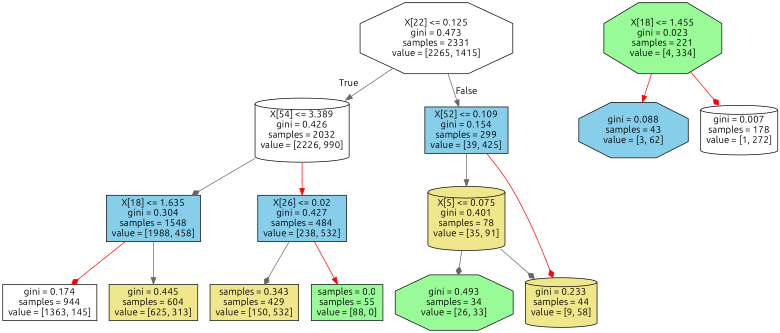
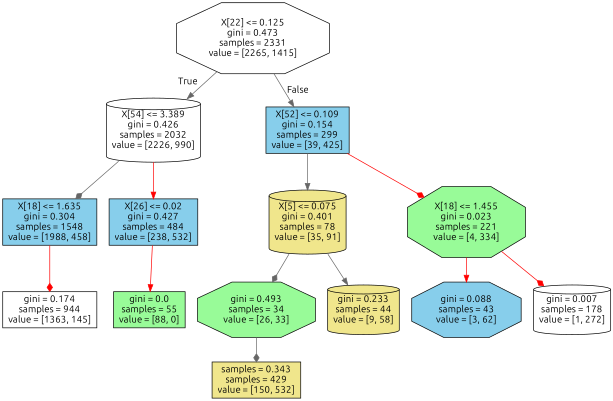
edge "X[52] <= 0.109 gini = 0.154 samples = 299 value = [39, 425]" -> "gini = 0.233 samples = 44 value = [9, 58]": now "X[52] <= 0.109 gini = 0.154 samples = 299 value = [39, 425]" -> "X[18] <= 1.455 gini = 0.023 samples = 221 value = [4, 334]"
edge "X[26] <= 0.02 gini = 0.427 samples = 484 value = [238, 532]" -> "samples = 0.343 samples = 429 value = [150, 532]": now "gini = 0.493 samples = 34 value = [26, 33]" -> "samples = 0.343 samples = 429 value = [150, 532]"
edge "X[5] <= 0.075 gini = 0.401 samples = 78 value = [35, 91]" -> "gini = 0.233 samples = 44 value = [9, 58]": arrowhead diamond -> normal
node "gini = 0.445 samples = 604 value = [625, 313]": removed
node "samples = 0.0 samples = 55 value = [88, 0]": label "samples = 0.0 samples = 55 value = [88, 0]" -> "gini = 0.0 samples = 55 value = [88, 0]"
